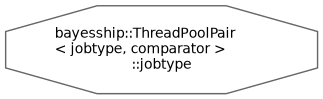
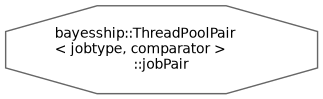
node "bayesship::ThreadPoolPair < jobtype, comparator > ::jobtype": label "bayesship::ThreadPoolPair < jobtype, comparator > ::jobtype" -> "bayesship::ThreadPoolPair < jobtype, comparator > ::jobPair"
